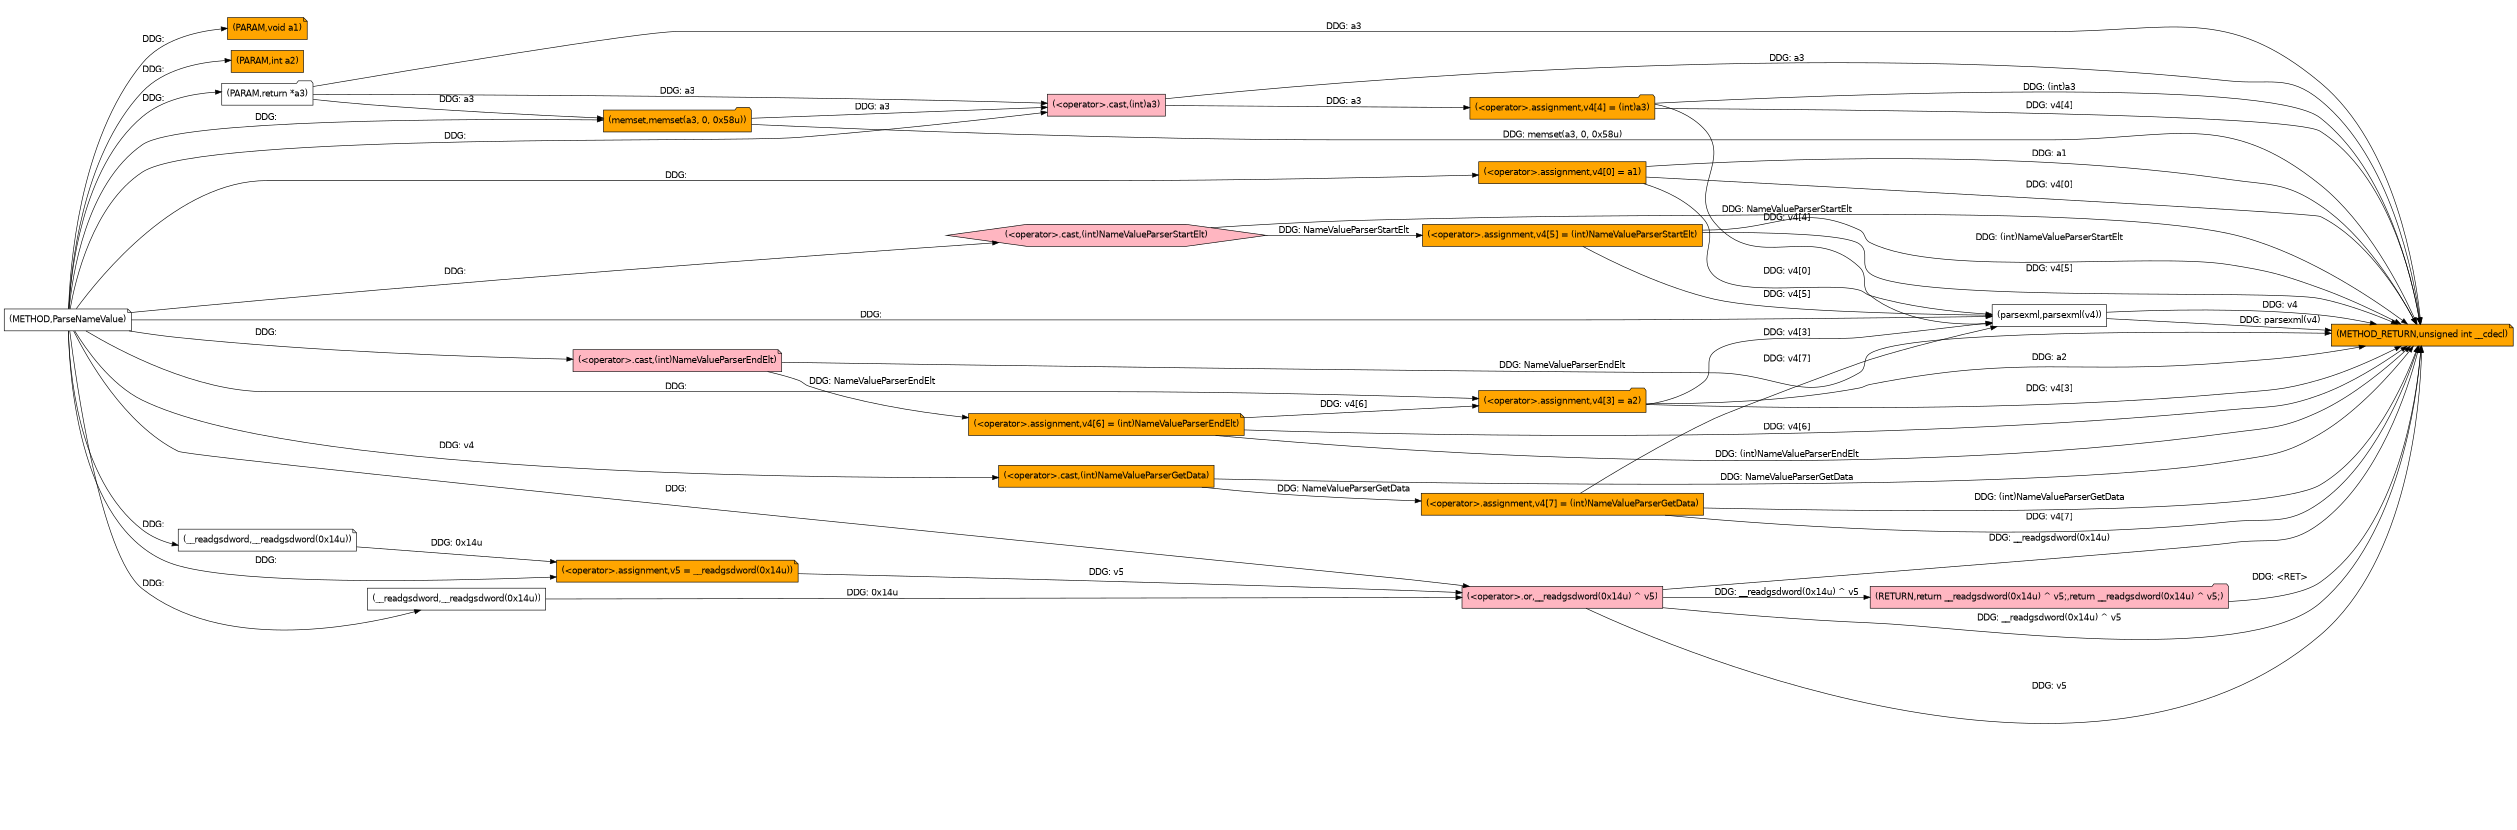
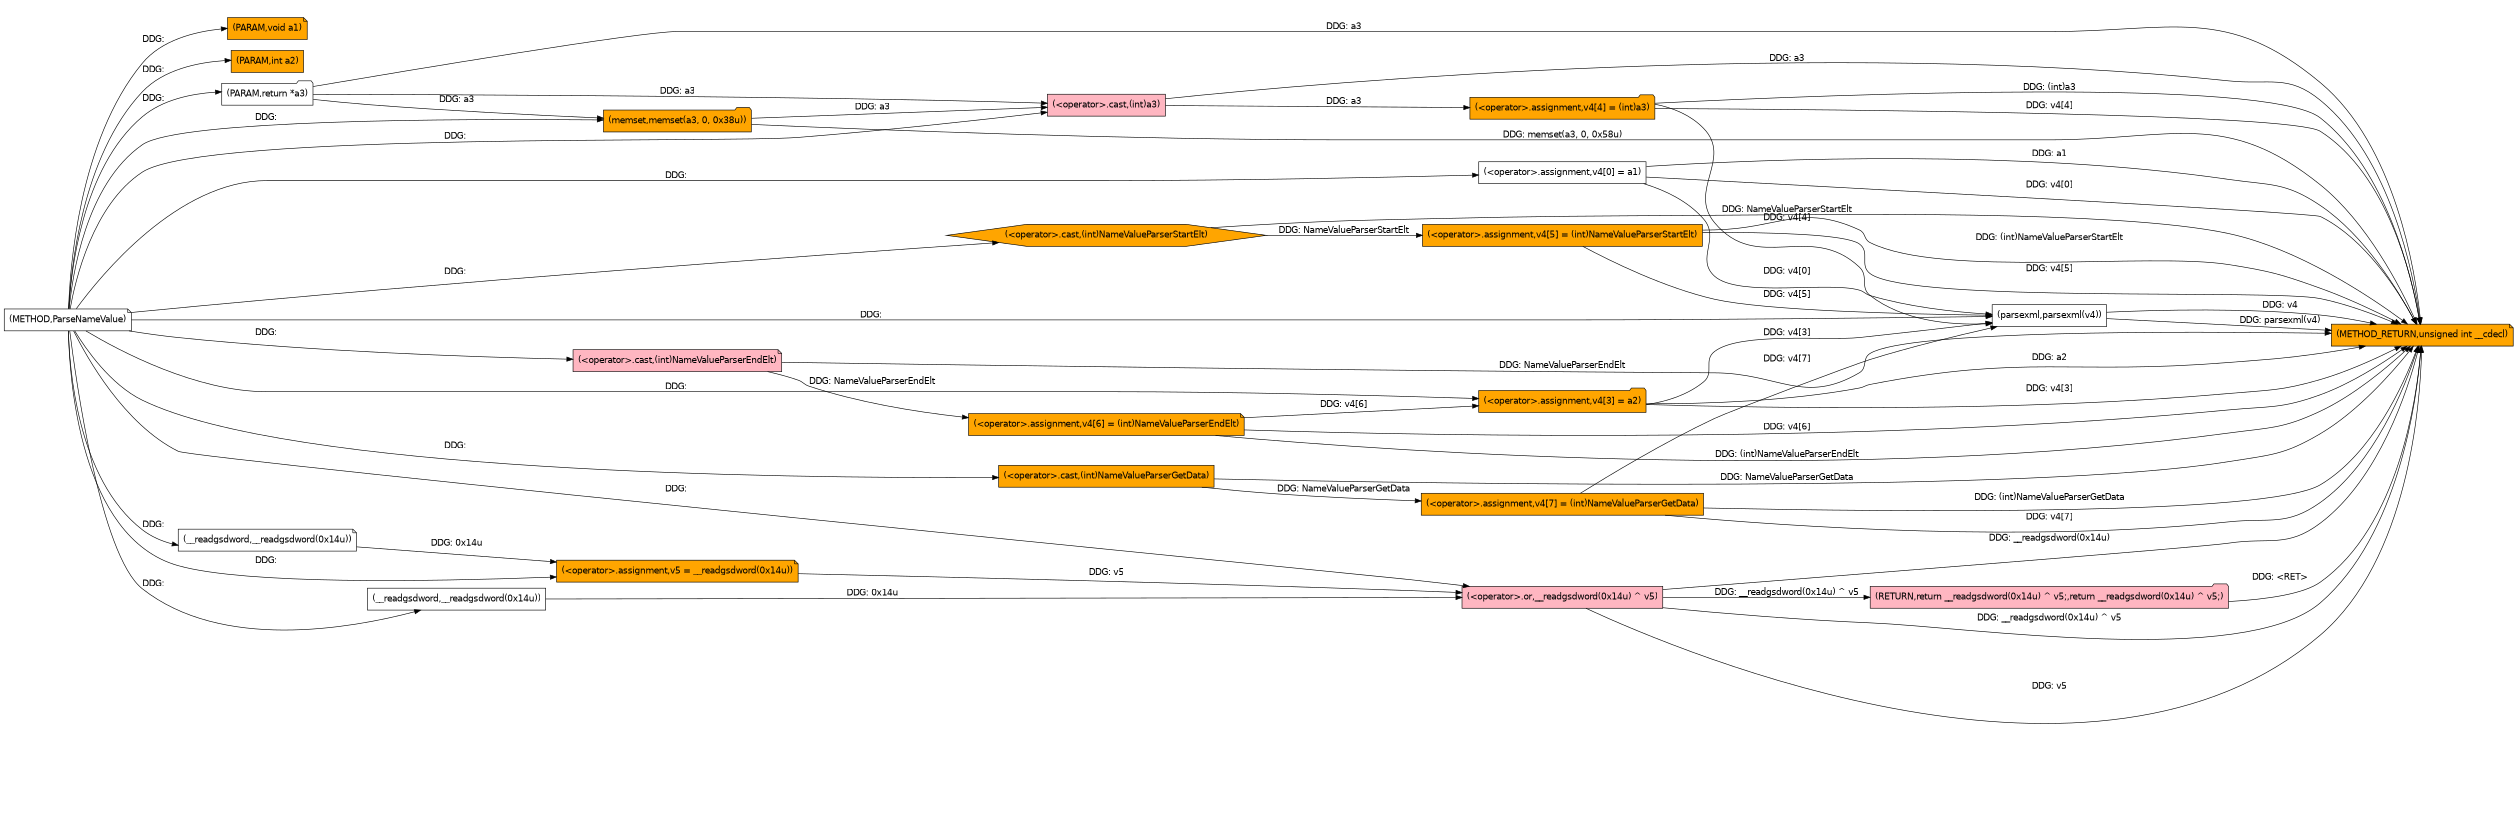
node "(memset,memset(a3, 0, 0x58u))": label "(memset,memset(a3, 0, 0x58u))" -> "(memset,memset(a3, 0, 0x38u))"
node "(<operator>.assignment,v4[0] = a1)": fillcolor orange -> white
node "(<operator>.cast,(int)NameValueParserStartElt)": fillcolor lightpink -> orange
edge "(METHOD,ParseNameValue)" -> "(<operator>.cast,(int)NameValueParserGetData)": label "DDG: v4" -> "DDG: "
